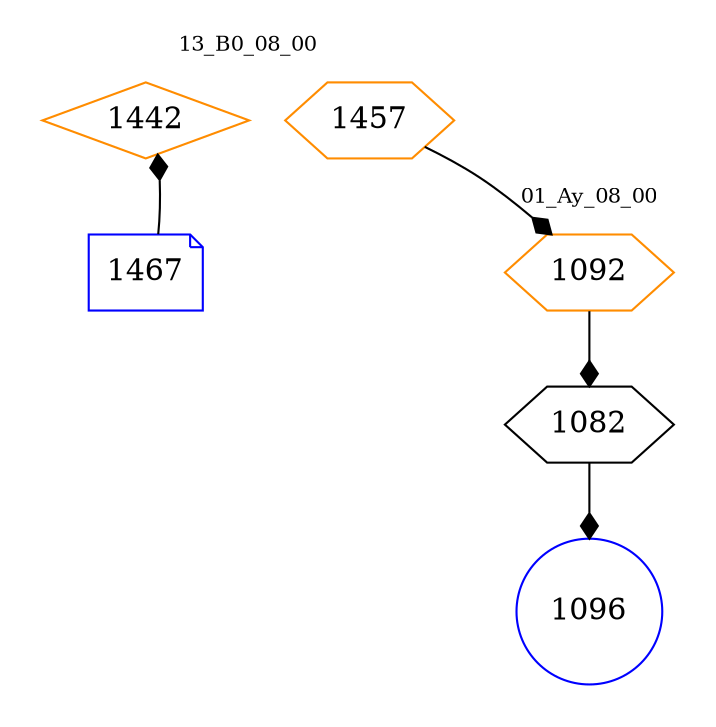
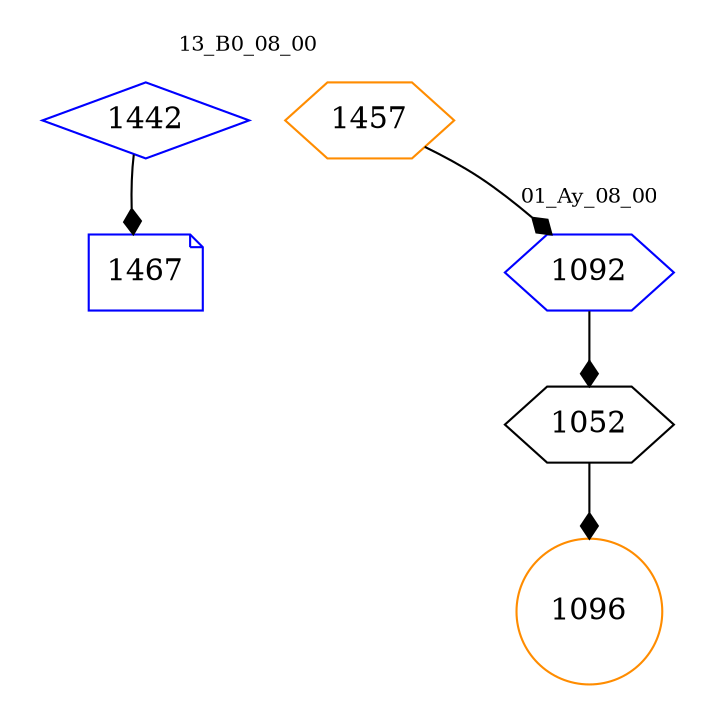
node "1442": color darkorange -> blue
edge "1467" -> "1442": reversed
node "1092": color darkorange -> blue
node "1082": label "1082" -> "1052"
node "1096": color blue -> darkorange
